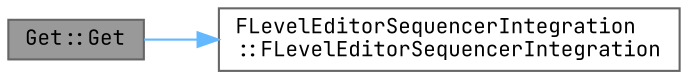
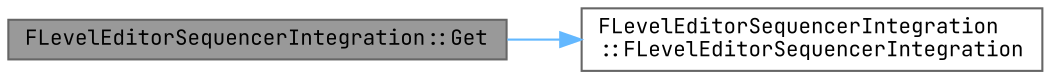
node "Get::Get": label "Get::Get" -> "FLevelEditorSequencerIntegration::Get"
